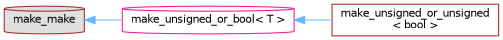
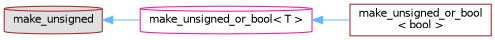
node "make_make": label "make_make" -> "make_unsigned"
node "make_unsigned_or_unsigned < bool >": label "make_unsigned_or_unsigned < bool >" -> "make_unsigned_or_bool < bool >"
